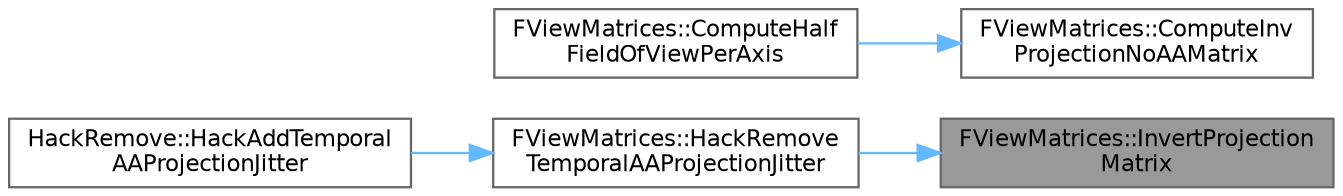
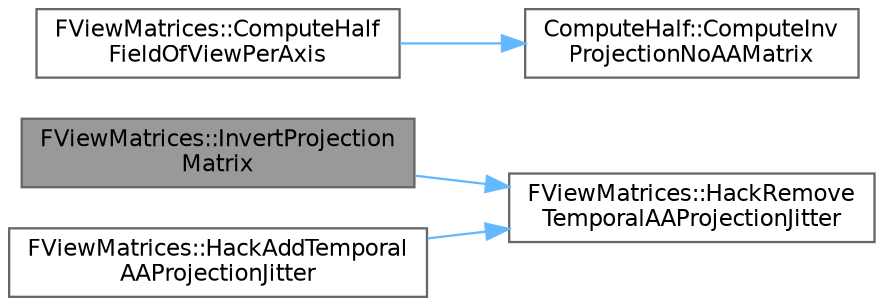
node "FViewMatrices::ComputeInv ProjectionNoAAMatrix": label "FViewMatrices::ComputeInv ProjectionNoAAMatrix" -> "ComputeHalf::ComputeInv ProjectionNoAAMatrix"
node "HackRemove::HackAddTemporal AAProjectionJitter": label "HackRemove::HackAddTemporal AAProjectionJitter" -> "FViewMatrices::HackAddTemporal AAProjectionJitter"
edge "FViewMatrices::HackRemove TemporalAAProjectionJitter" -> "FViewMatrices::InvertProjection Matrix": reversed
